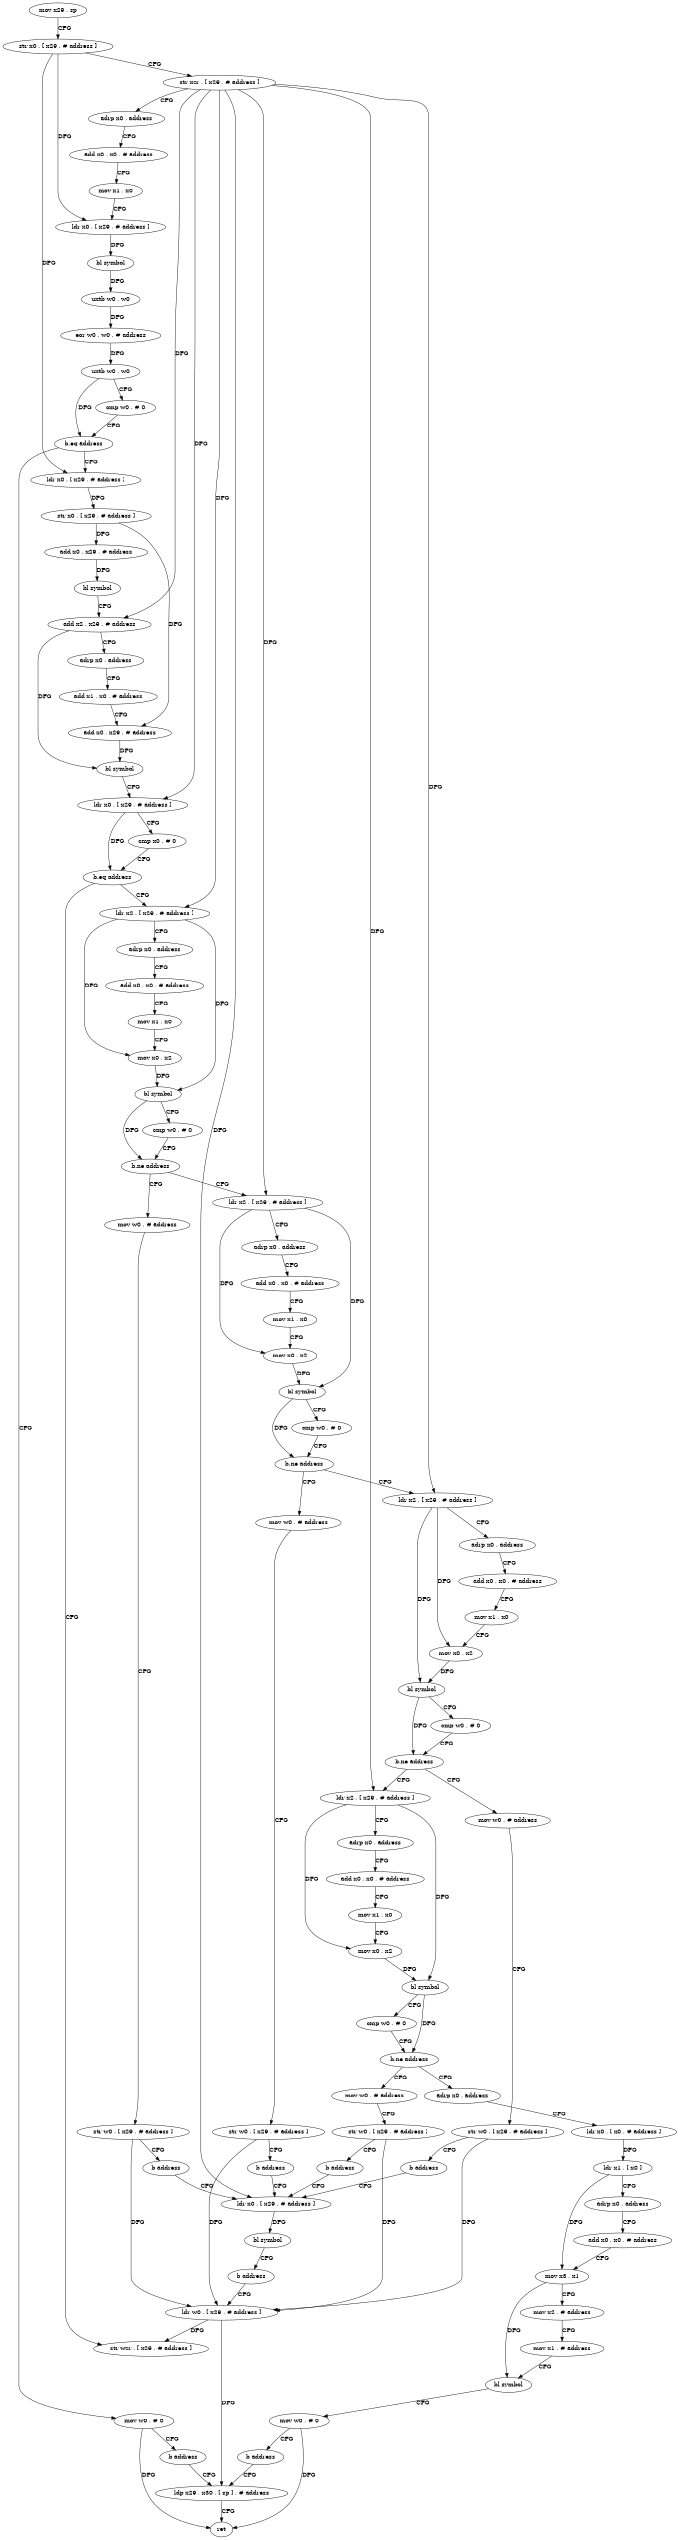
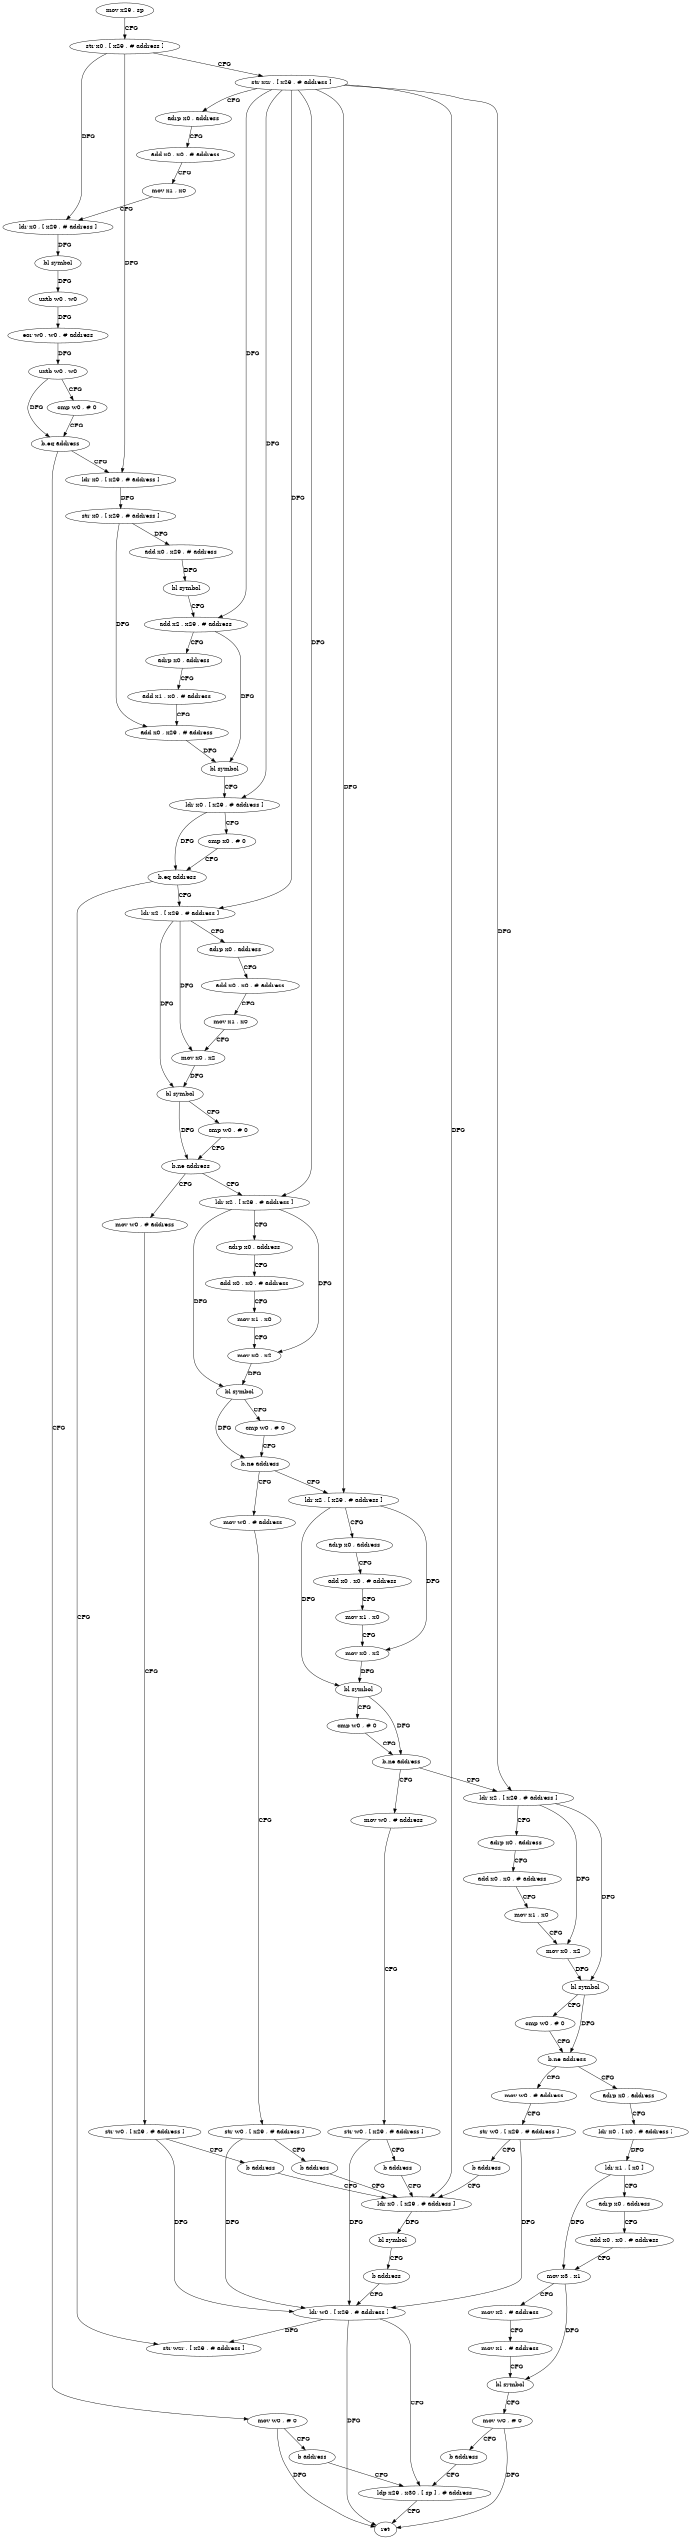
edge "ldr w0 , [ x29 , # address ]" -> "ldp x29 , x30 , [ sp ] , # address": label "DFG" -> "CFG"
edge "ldr w0 , [ x29 , # address ]" -> "ret": added, label "DFG"
